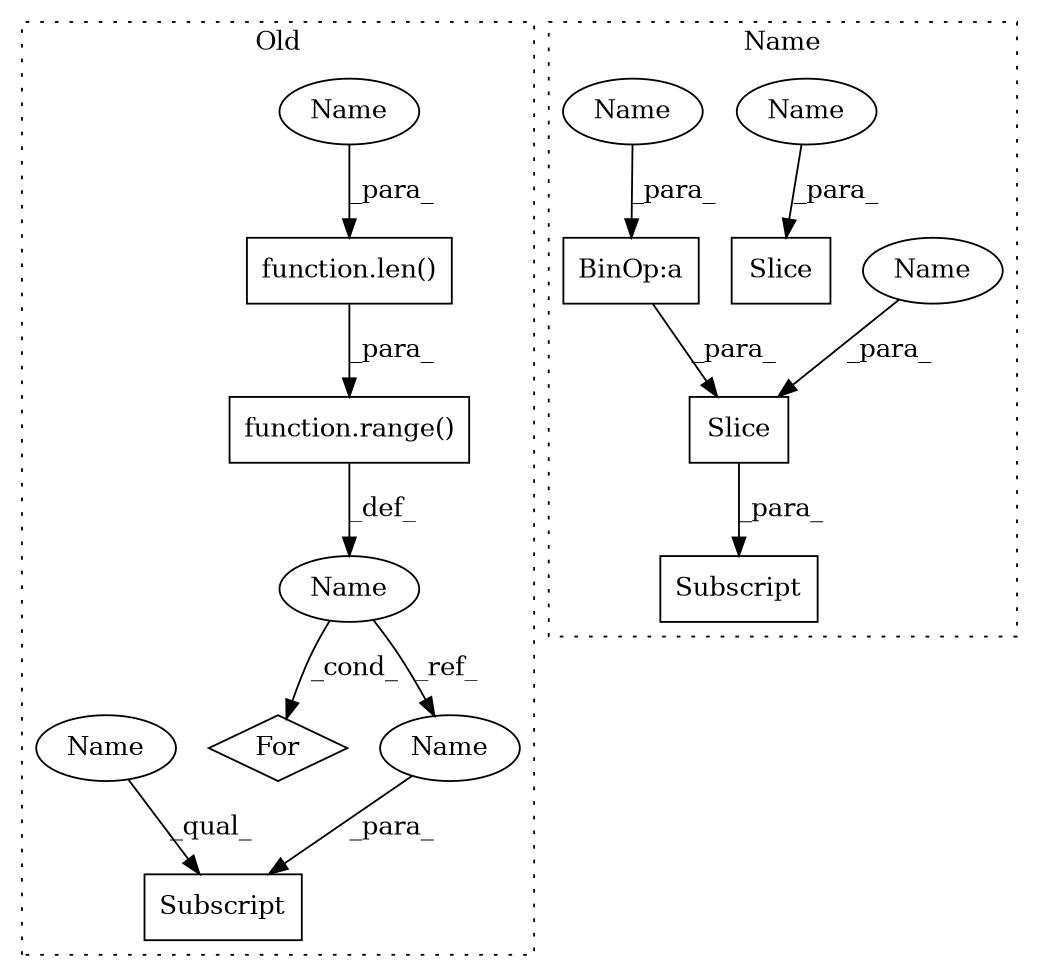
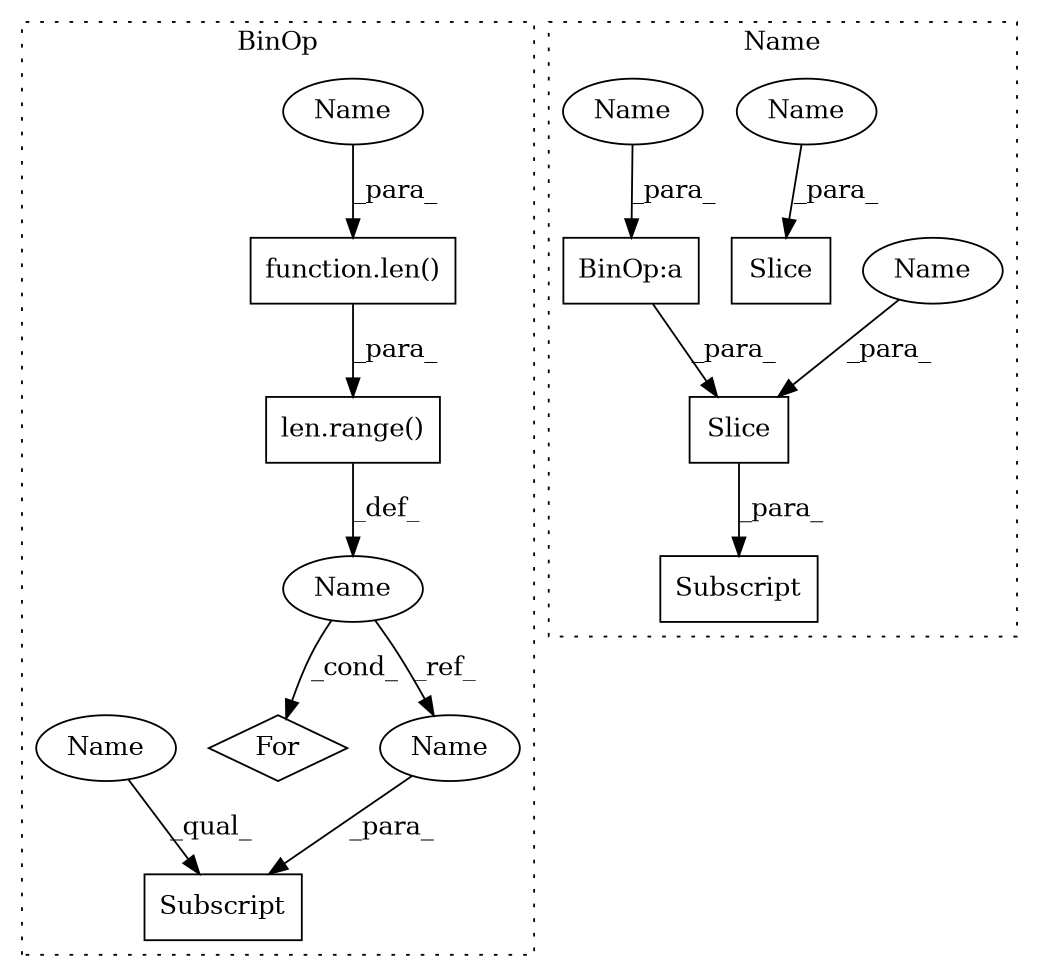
cluster "Old": label "Old" -> "BinOp"
node "function.range()": label "function.range()" -> "len.range()"
